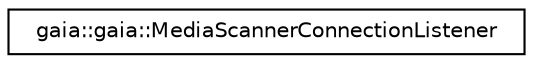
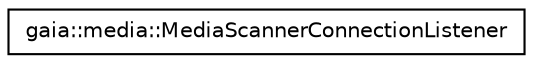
node "gaia::gaia::MediaScannerConnectionListener": label "gaia::gaia::MediaScannerConnectionListener" -> "gaia::media::MediaScannerConnectionListener"
